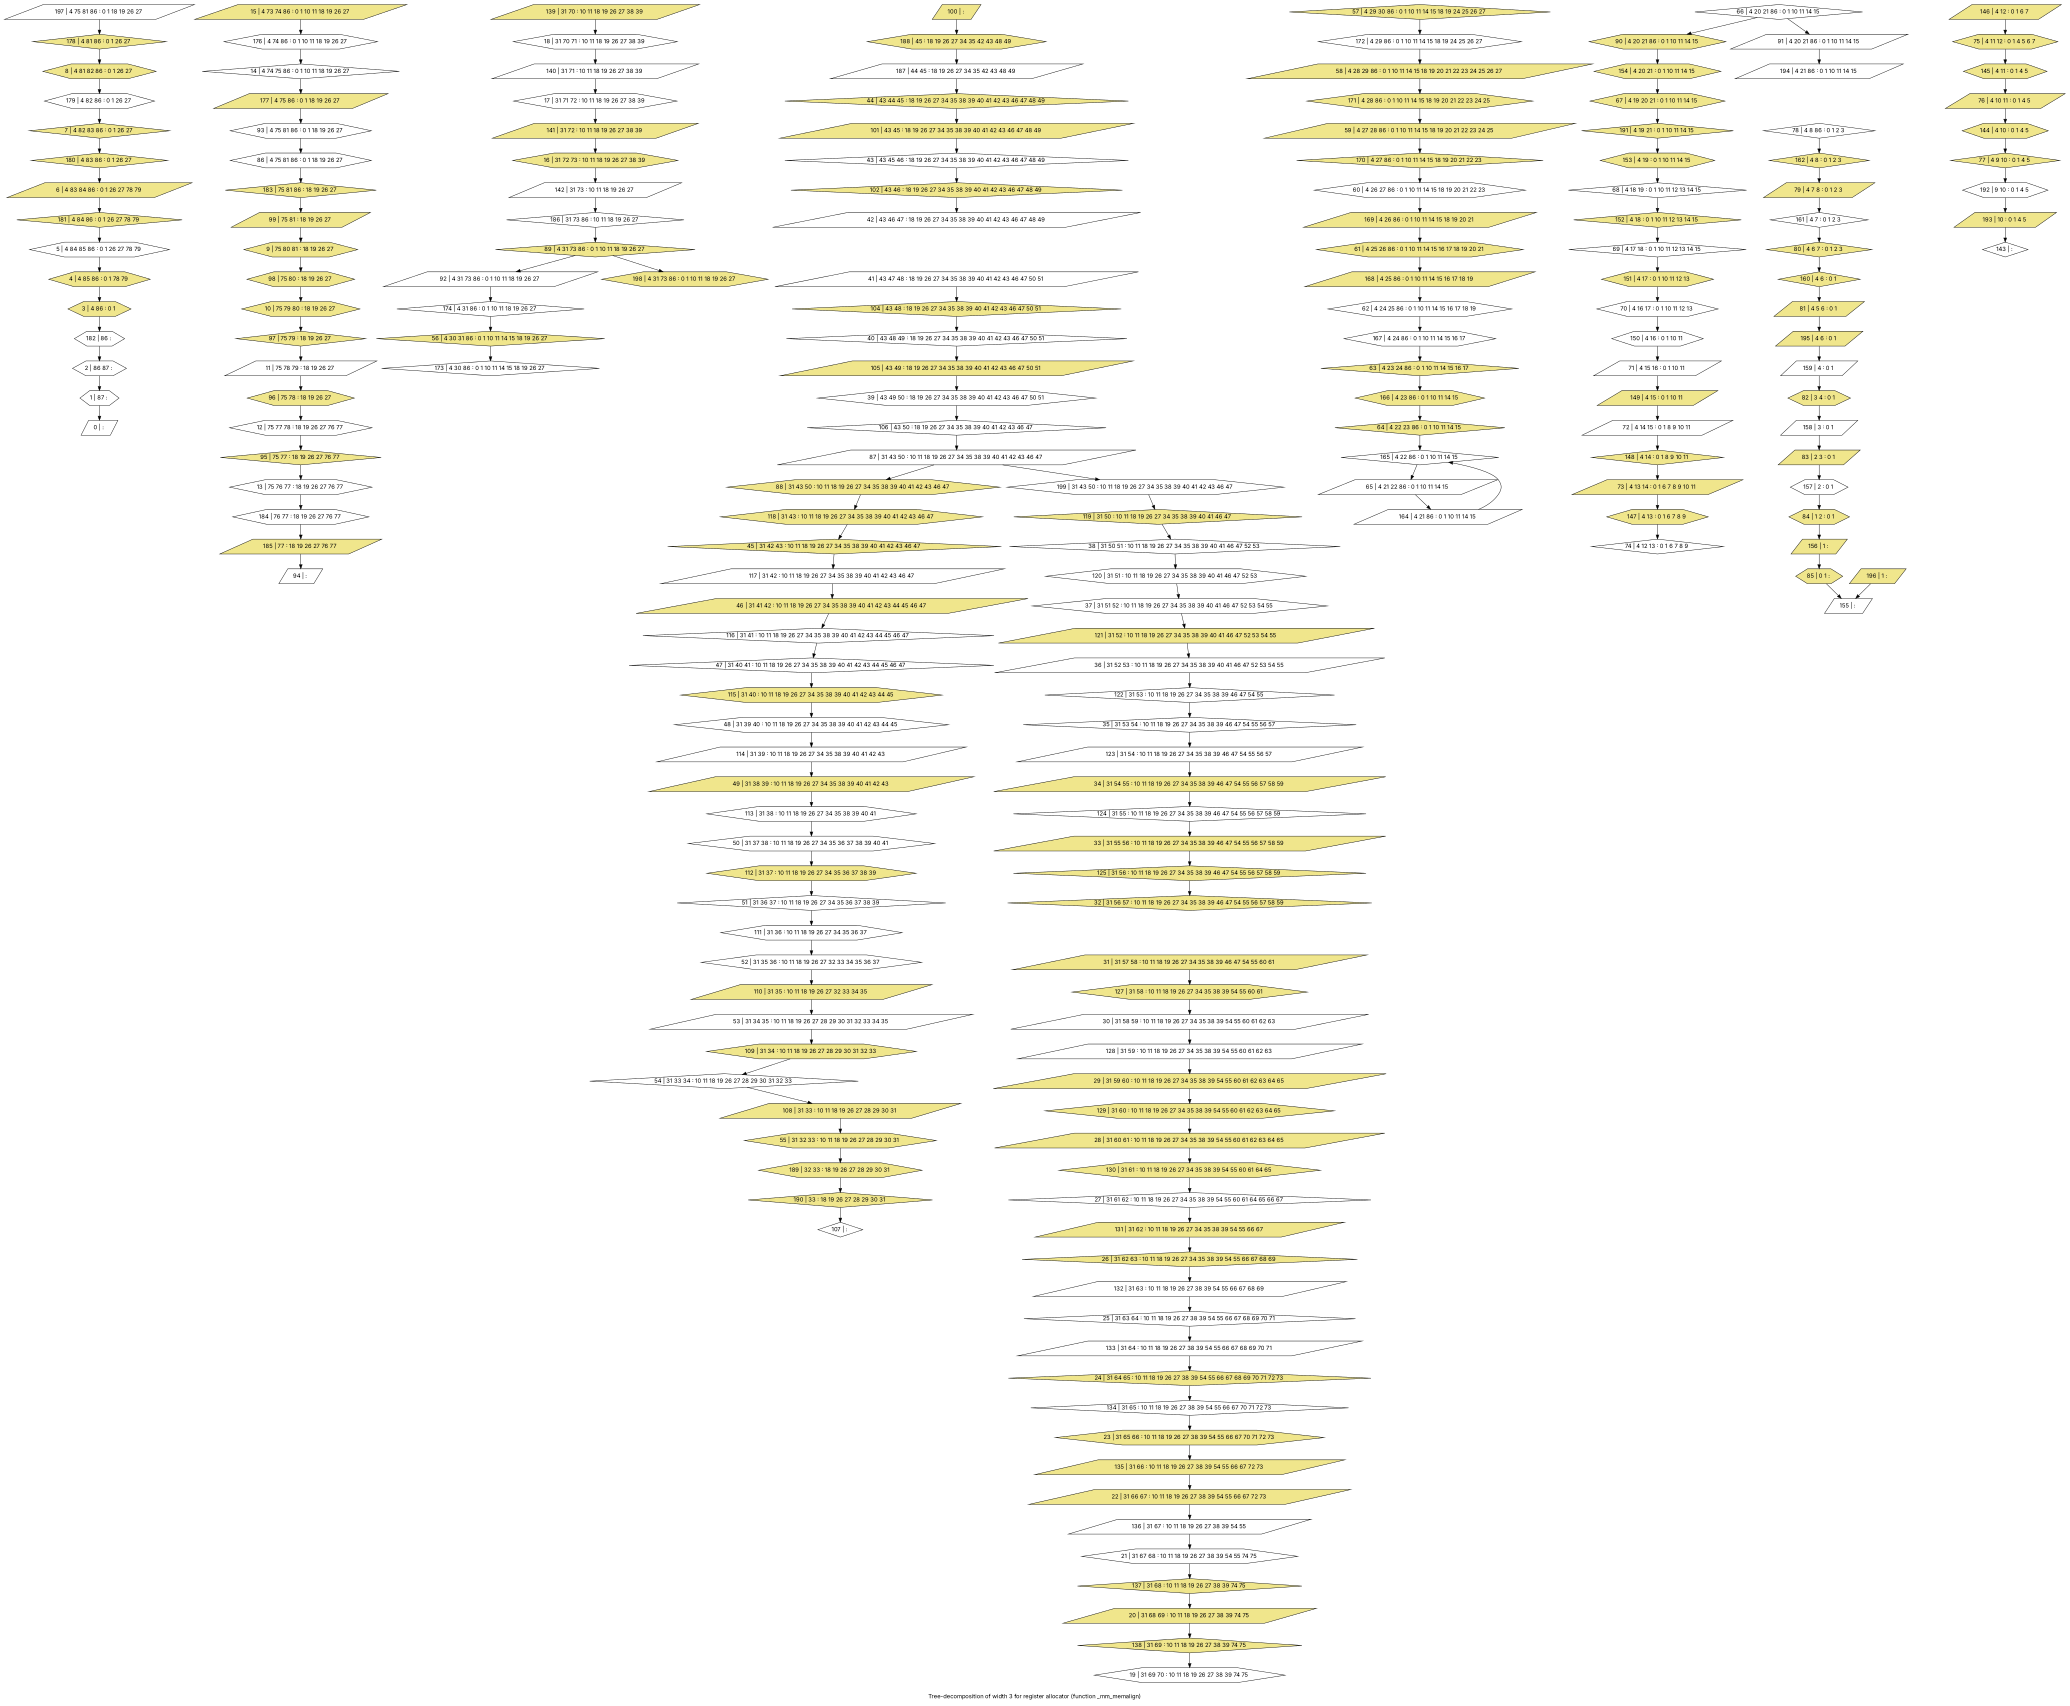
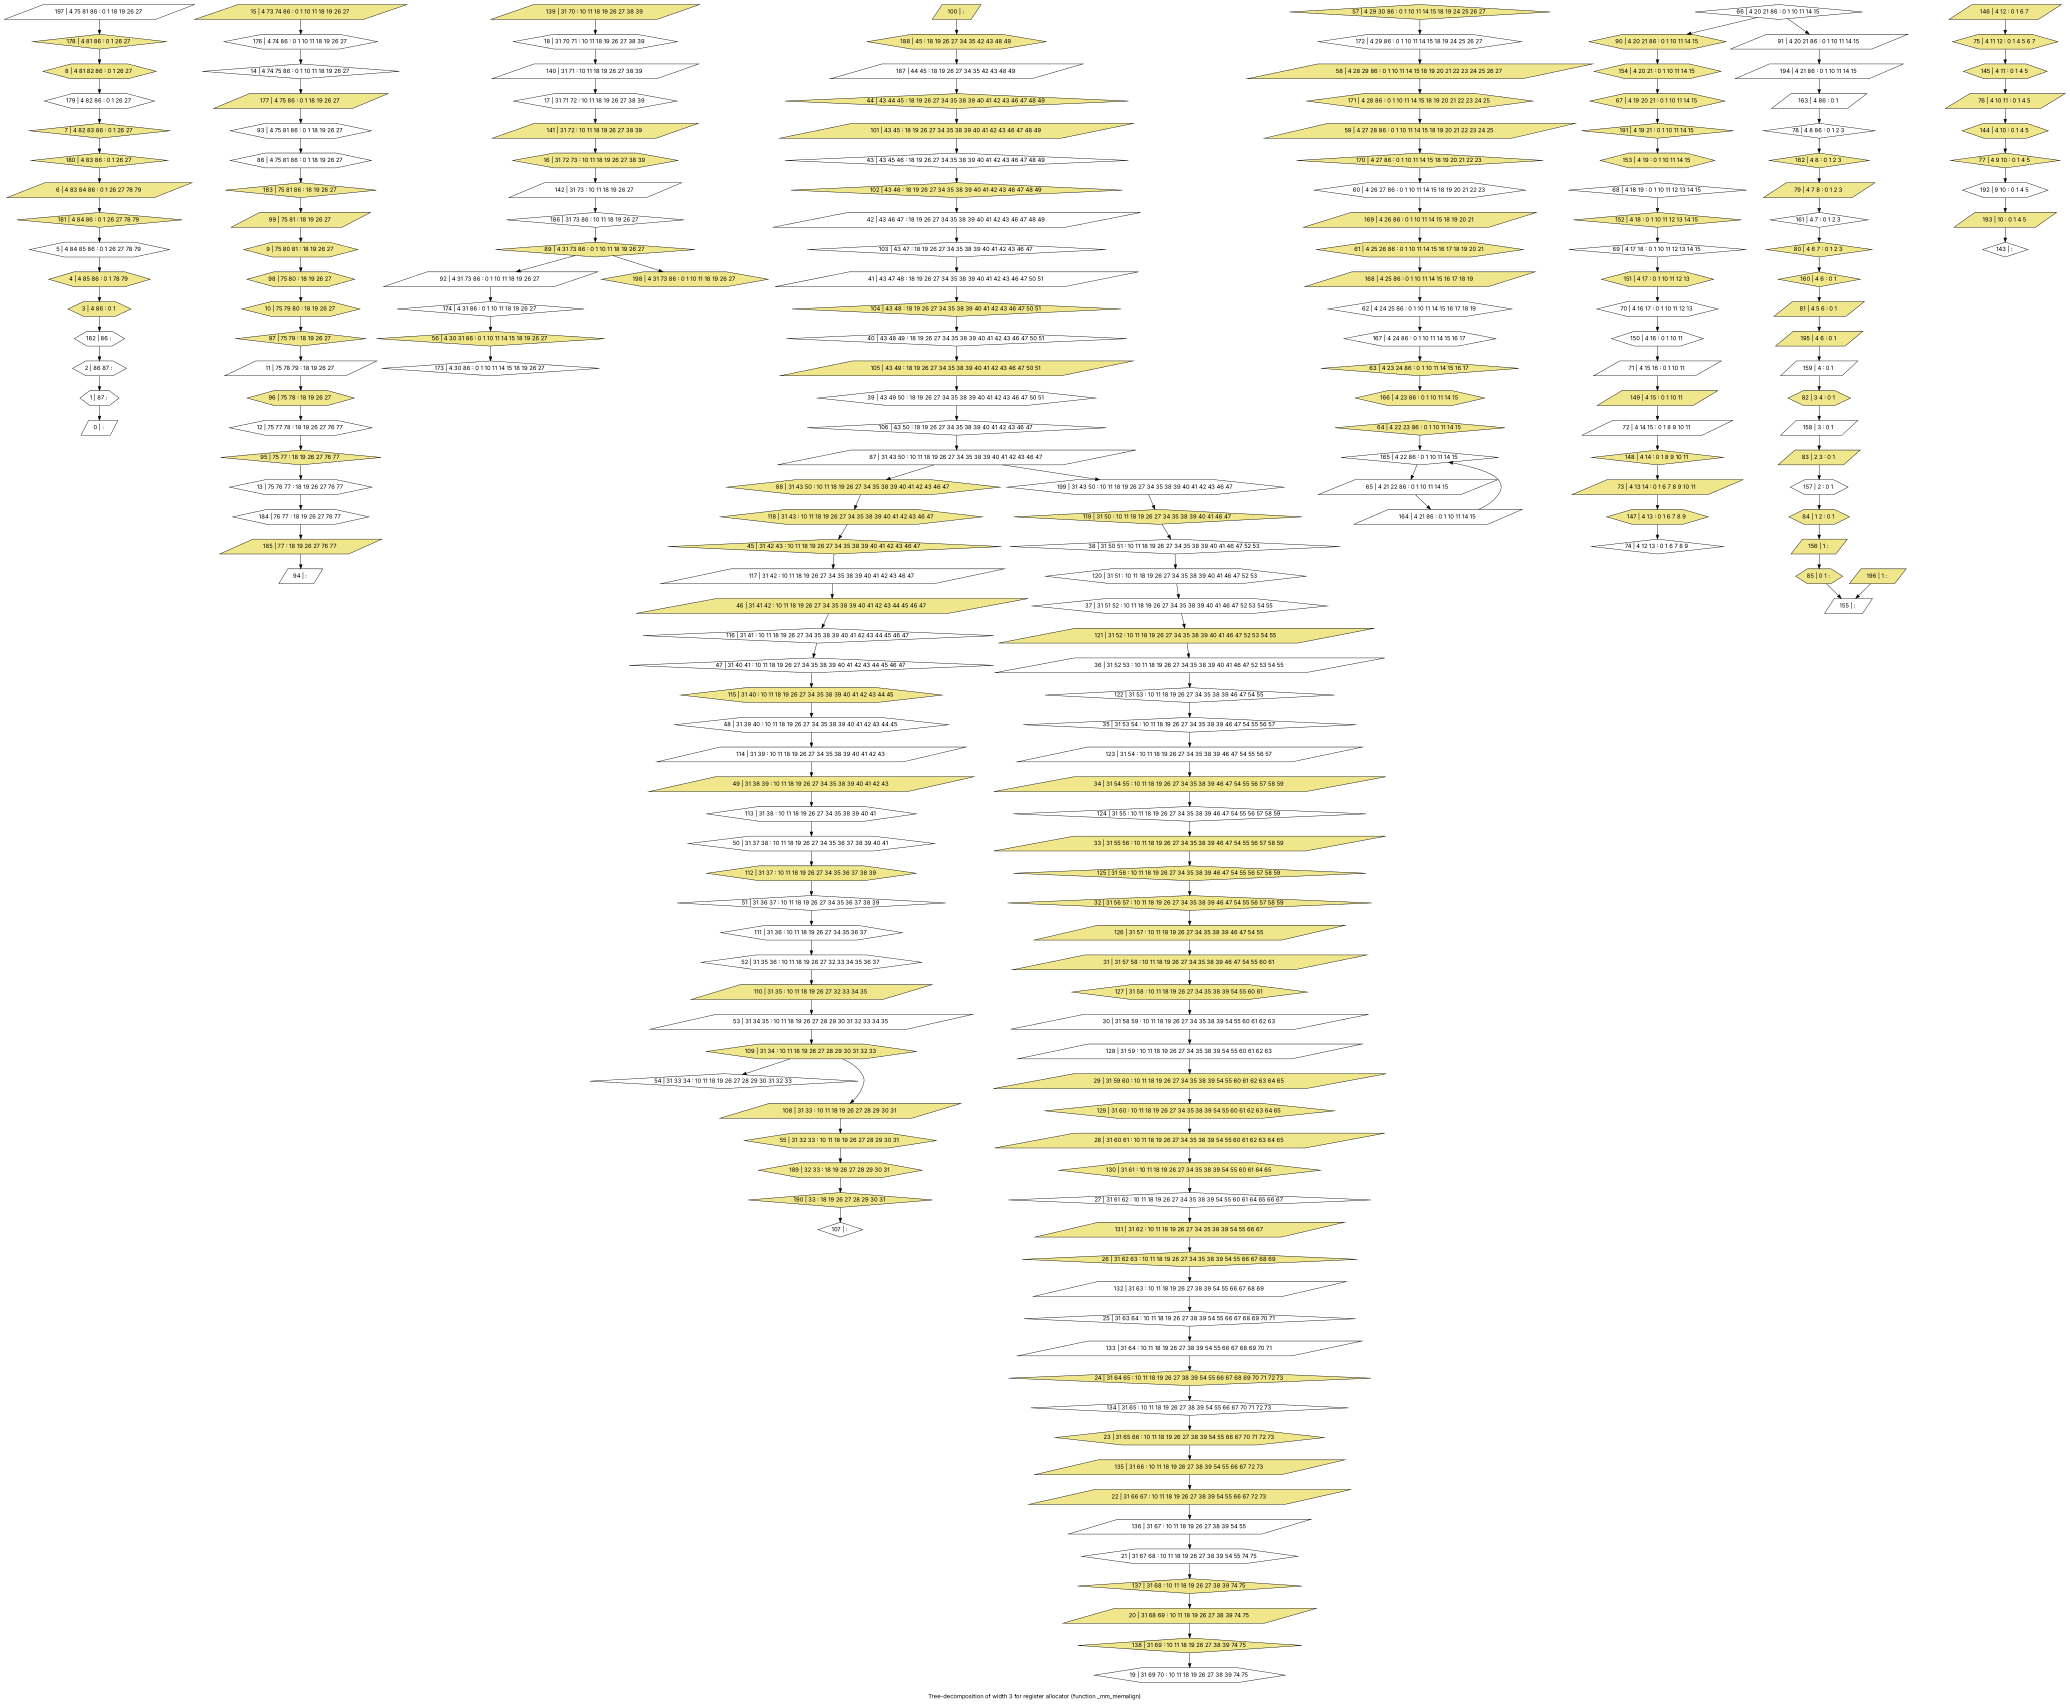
node "163 | 4 86 : 0 1": added
edge "153 | 4 19 : 0 1 10 11 14 15" -> "68 | 4 18 19 : 0 1 10 11 12 13 14 15": removed
node "103 | 43 47 : 18 19 26 27 34 35 38 39 40 41 42 43 46 47": added
edge "166 | 4 23 86 : 0 1 10 11 14 15" -> "64 | 4 22 23 86 : 0 1 10 11 14 15": removed
node "126 | 31 57 : 10 11 18 19 26 27 34 35 38 39 46 47 54 55": added
edge "54 | 31 33 34 : 10 11 18 19 26 27 28 29 30 31 32 33" -> "108 | 31 33 : 10 11 18 19 26 27 28 29 30 31": now "109 | 31 34 : 10 11 18 19 26 27 28 29 30 31 32 33" -> "108 | 31 33 : 10 11 18 19 26 27 28 29 30 31"
